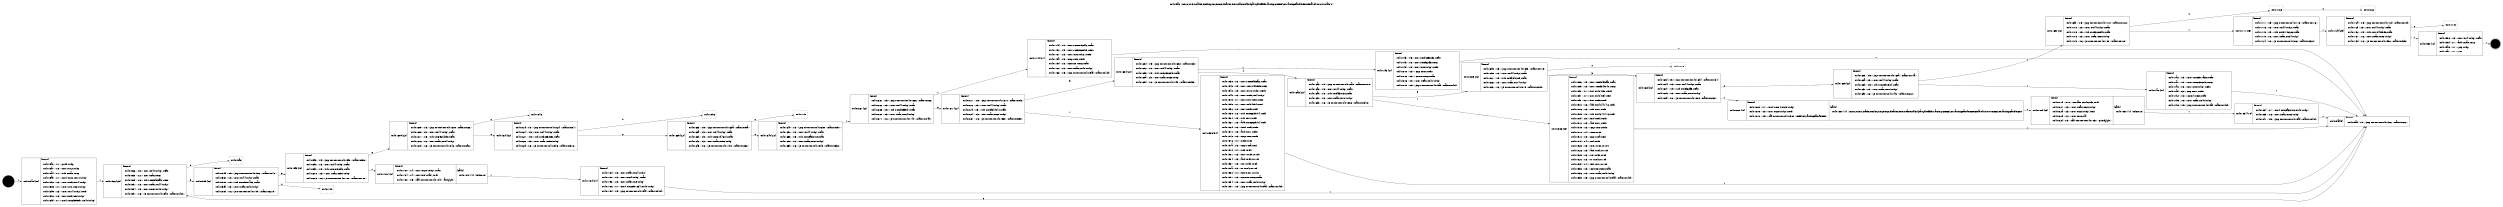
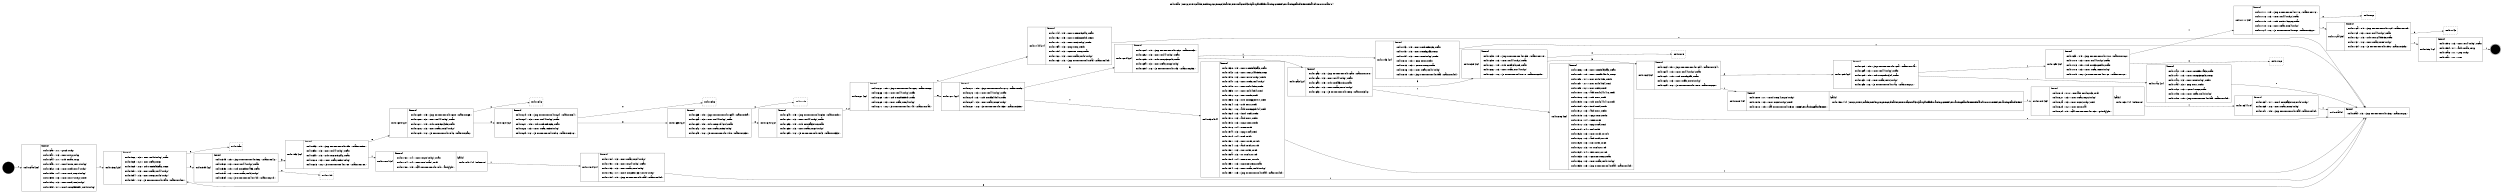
edge "0x401768" -> "0x4018c2": now "0x401711 [25]" -> "0x4018c2"
